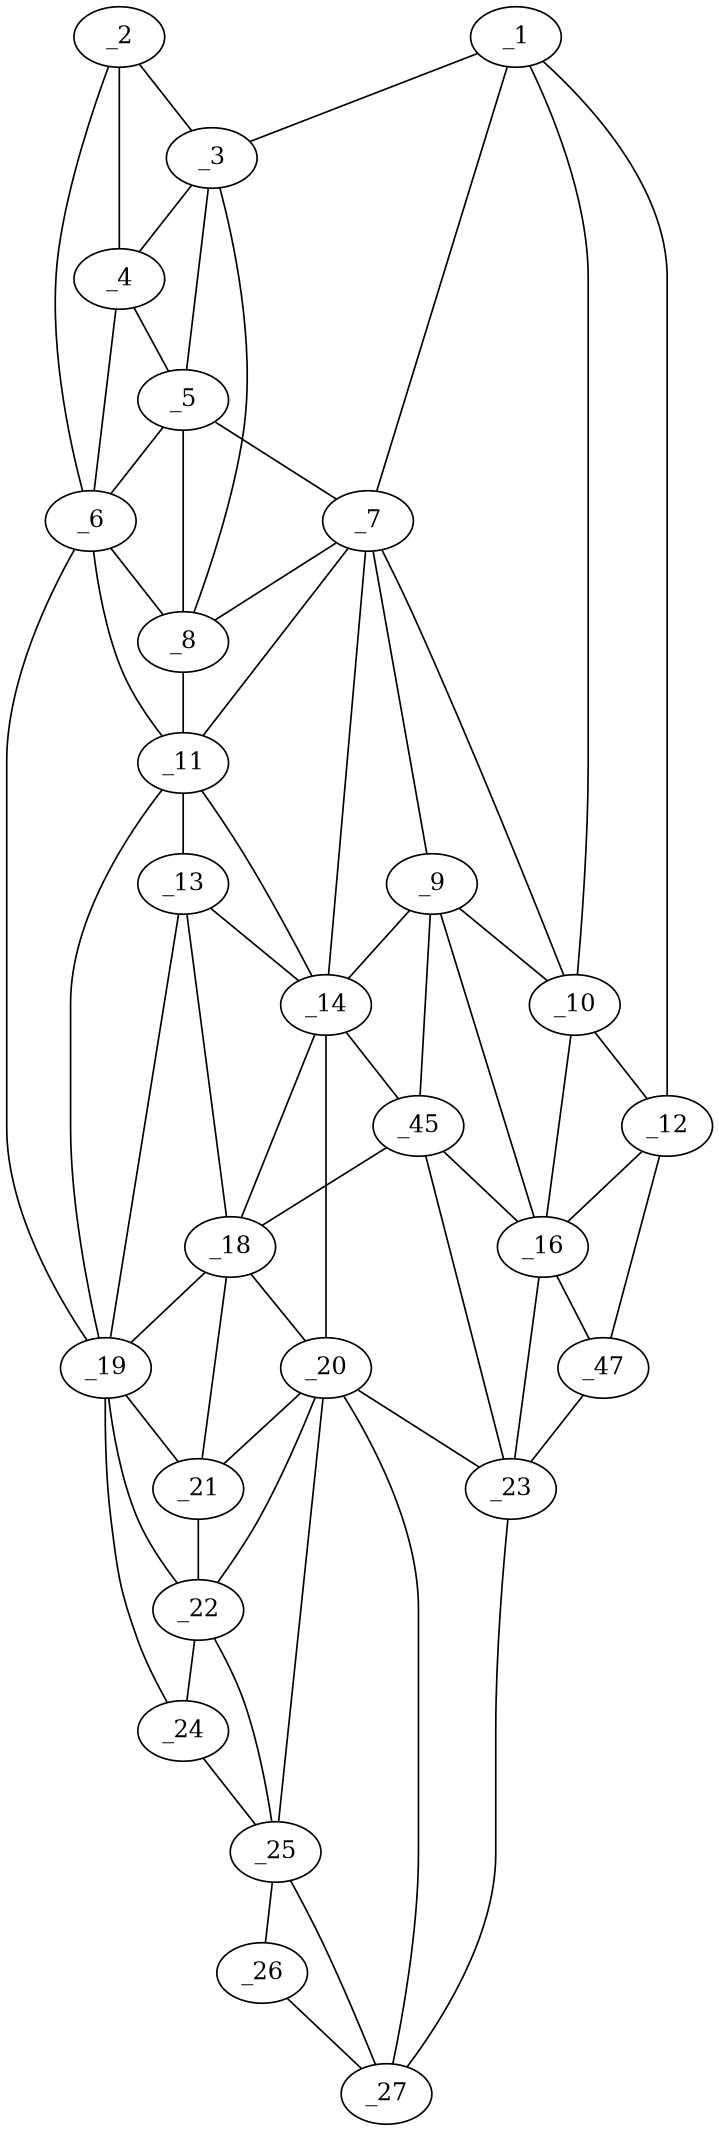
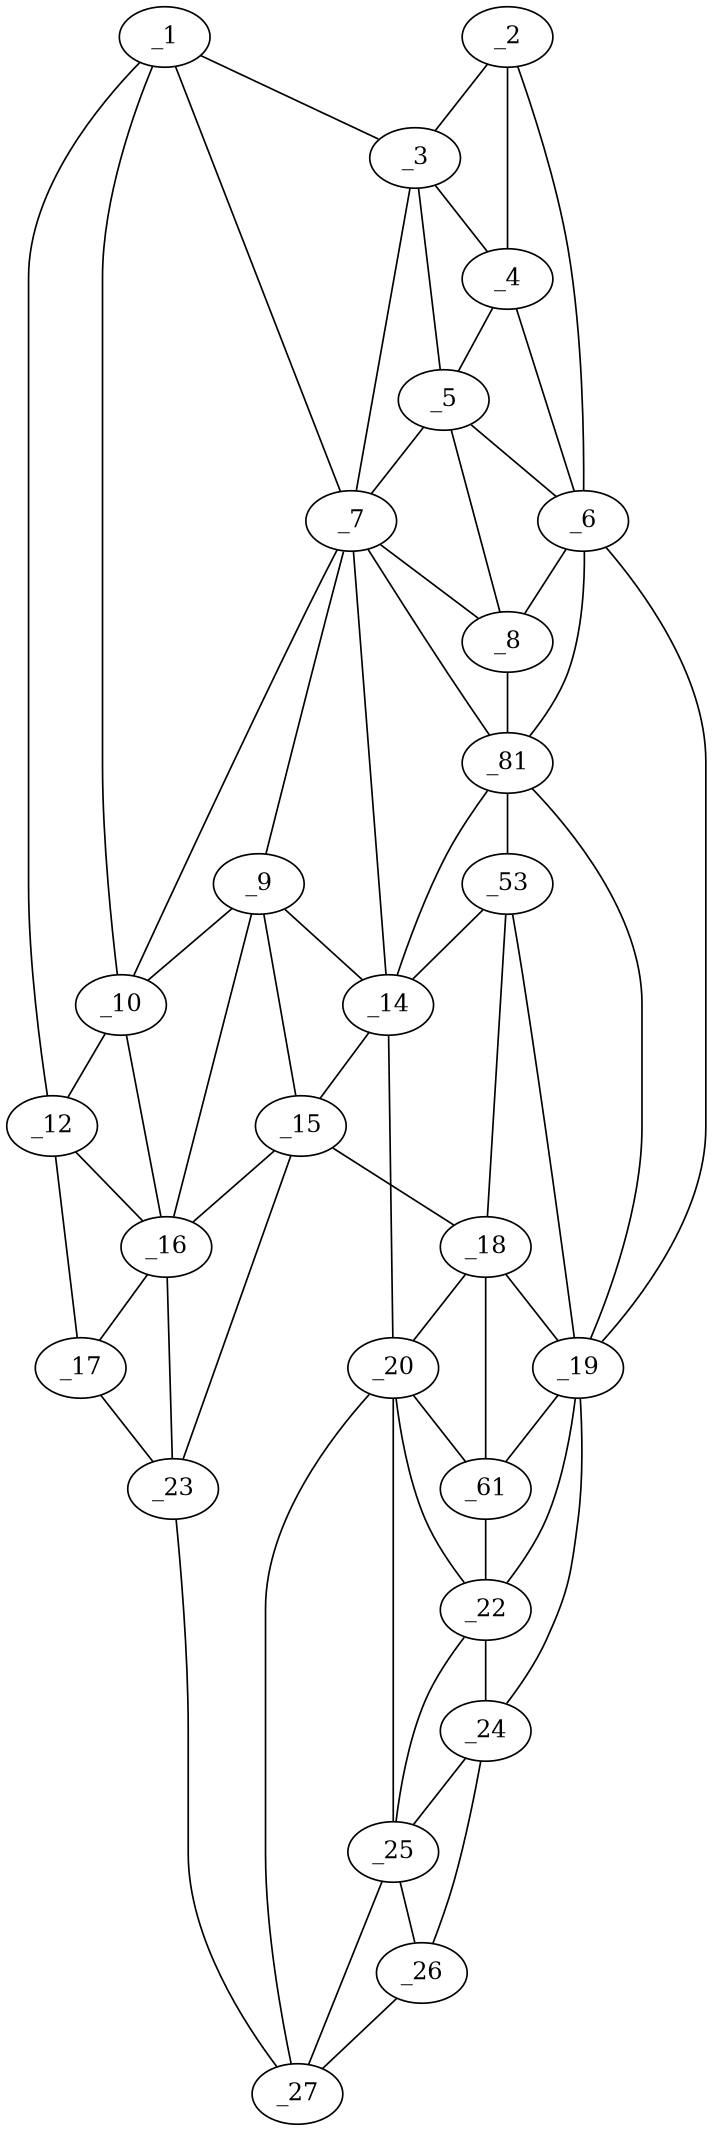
edge "_3" -- "_8": now "_3" -- "_7"
node "_11": label "_11" -> "_81"
node "_13": label "_13" -> "_53"
edge "_14" -- "_18": removed
node "_45": label "_45" -> "_15"
node "_47": label "_47" -> "_17"
edge "_20" -- "_23": removed
node "_21": label "_21" -> "_61"
edge "_24" -- "_26": added
